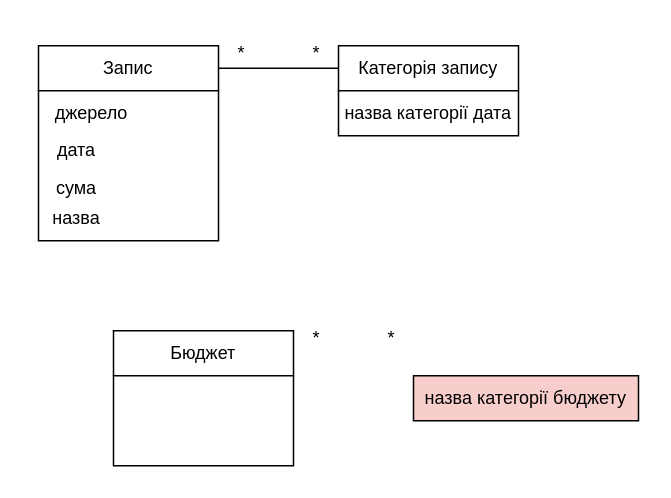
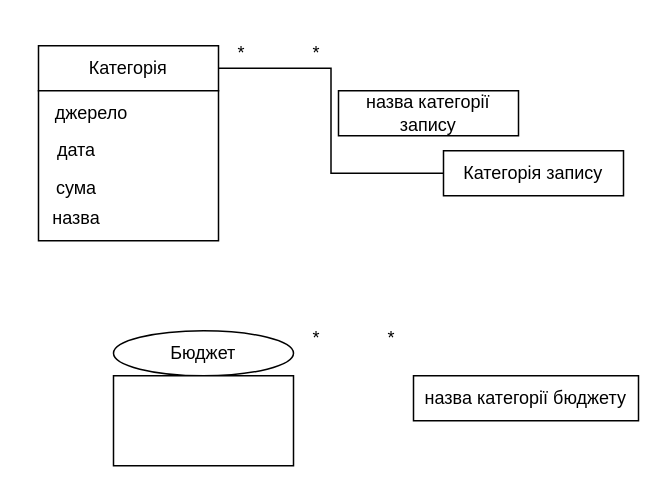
node "Запис": label "Запис" -> "Категорія"
node "Категорія запису": moved (428, 68) -> (533, 173)
node "назва категорії дата": label "назва категорії дата" -> "назва категорії запису"
node "Бюджет": shape rectangle -> ellipse
node "назва категорії бюджету": fillcolor #f8cecc -> #ffffff
